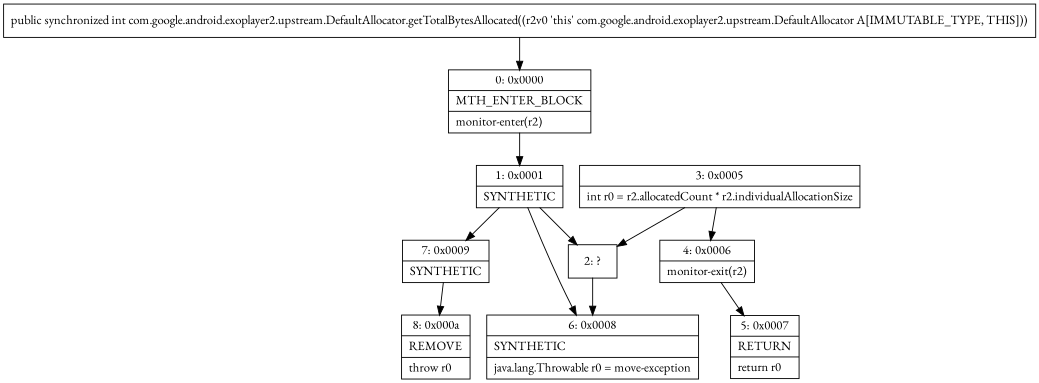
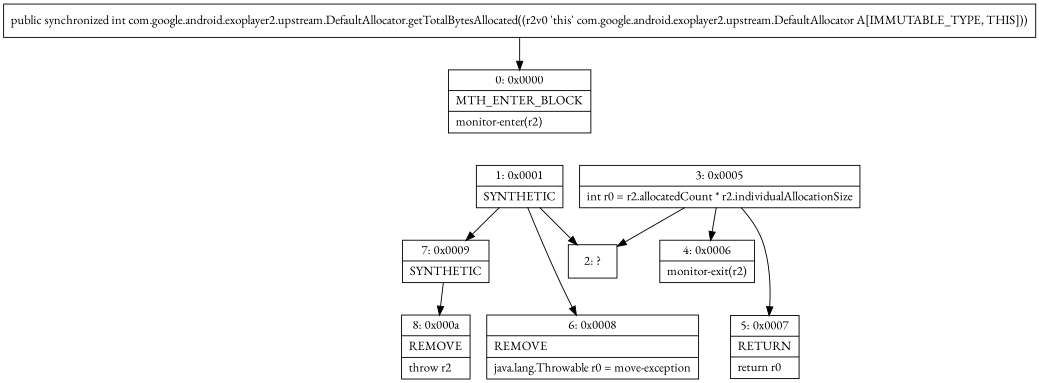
edge "0: 0x0000" -> "1: 0x0001": removed
edge "2: ?" -> "6: 0x0008": removed
edge "4: 0x0006" -> "5: 0x0007": now "3: 0x0005" -> "5: 0x0007"
node "6: 0x0008": text "SYNTHETIC" -> "REMOVE"
node "8: 0x000a": text "throw r0" -> "throw r2"
